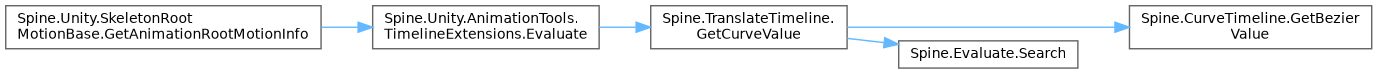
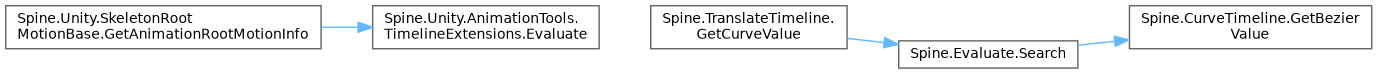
edge "Spine.Unity.AnimationTools. TimelineExtensions.Evaluate" -> "Spine.TranslateTimeline. GetCurveValue": removed
edge "Spine.TranslateTimeline. GetCurveValue" -> "Spine.CurveTimeline.GetBezier Value": now "Spine.Evaluate.Search" -> "Spine.CurveTimeline.GetBezier Value"
